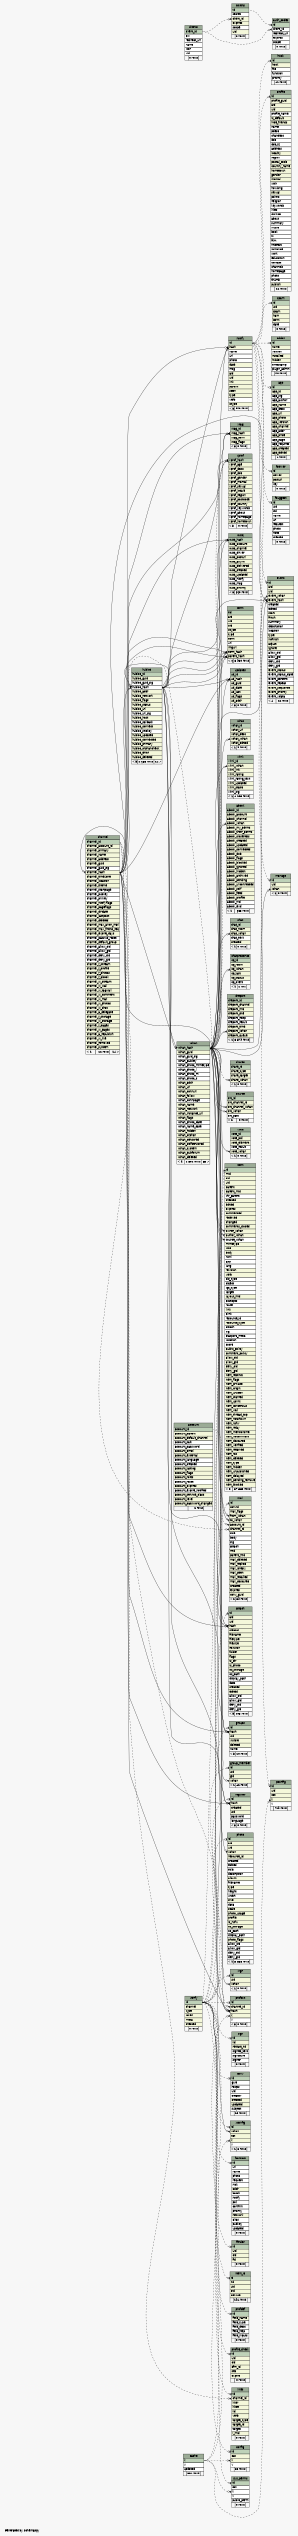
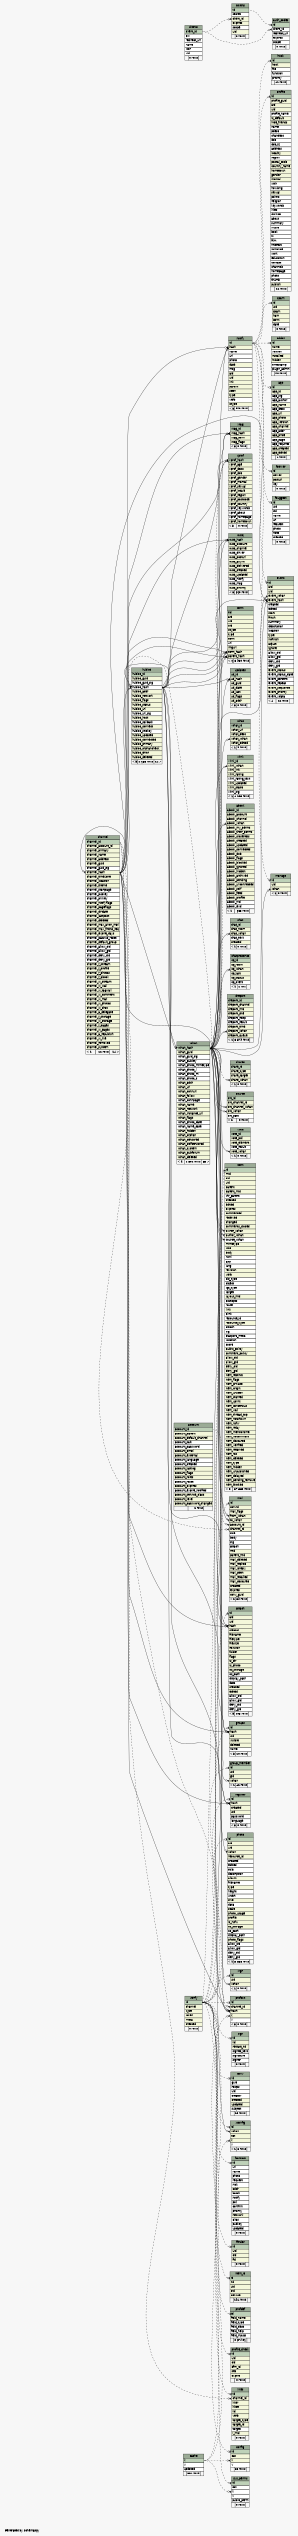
edge "channel" -> "updates": removed
node "pconfig": removed
node "profdef": text "0 rows" -> "0 prvkey"
